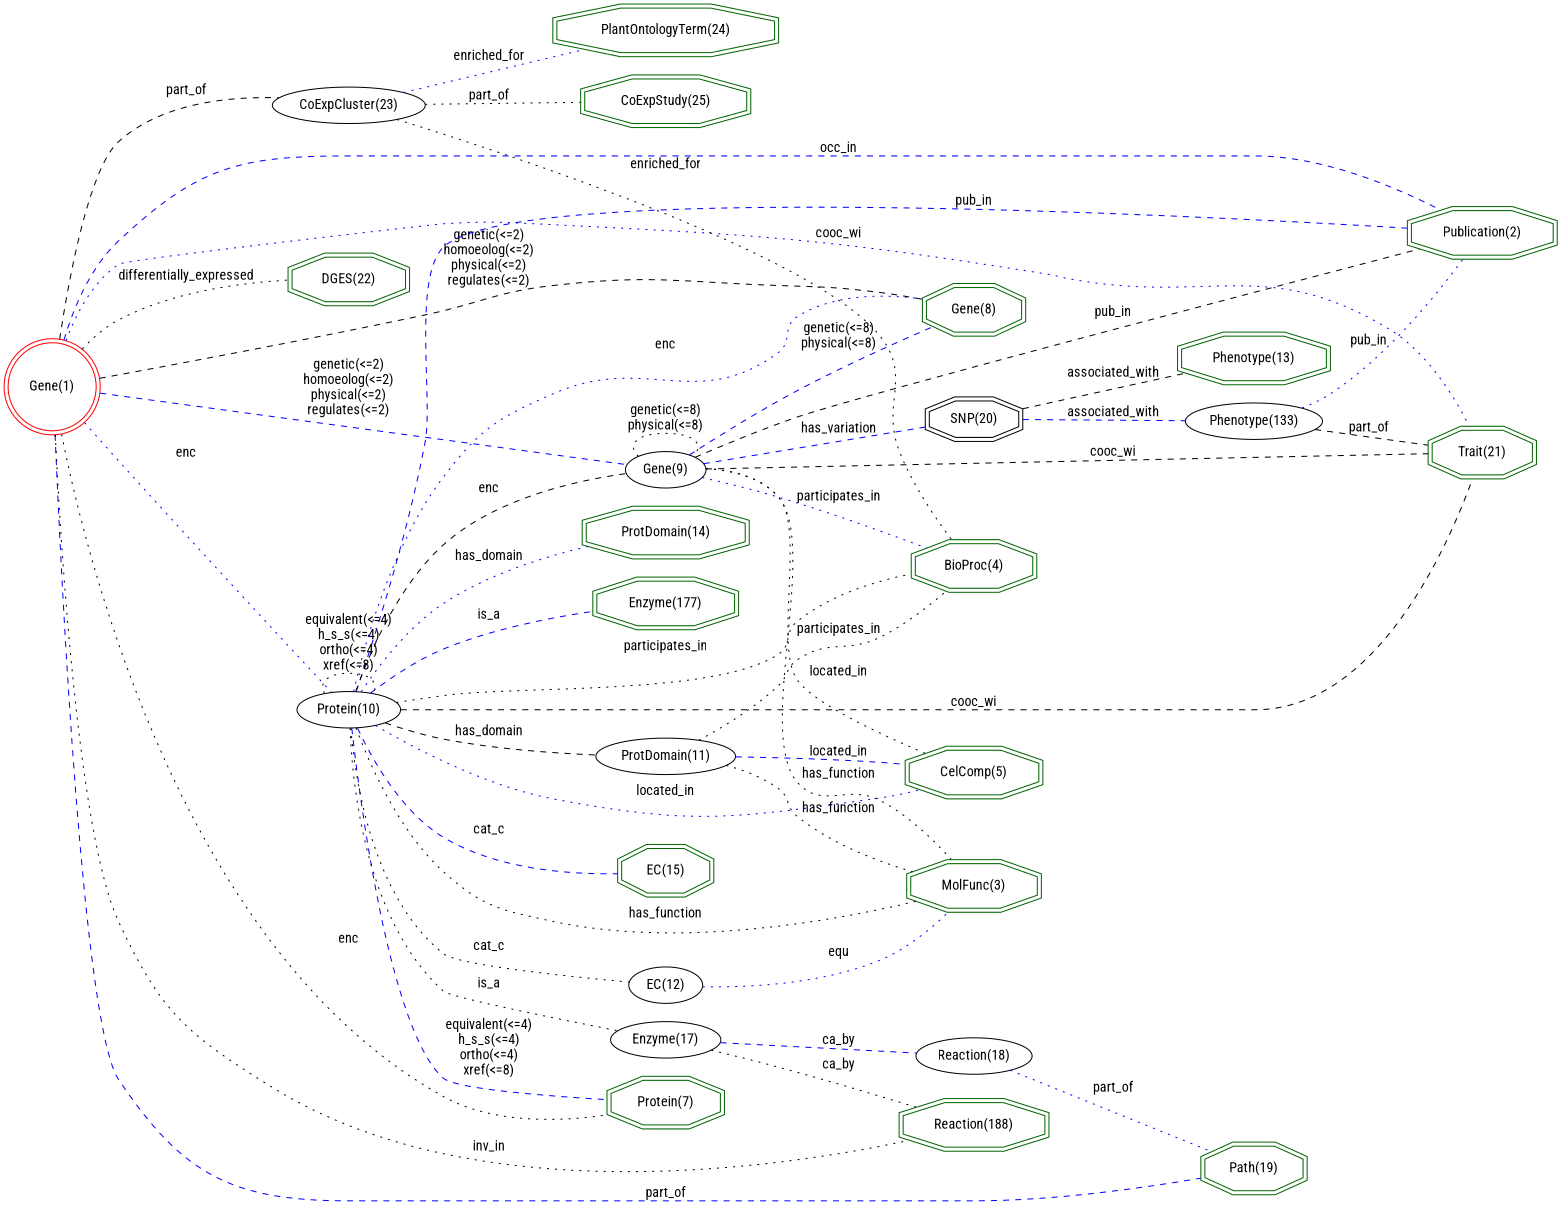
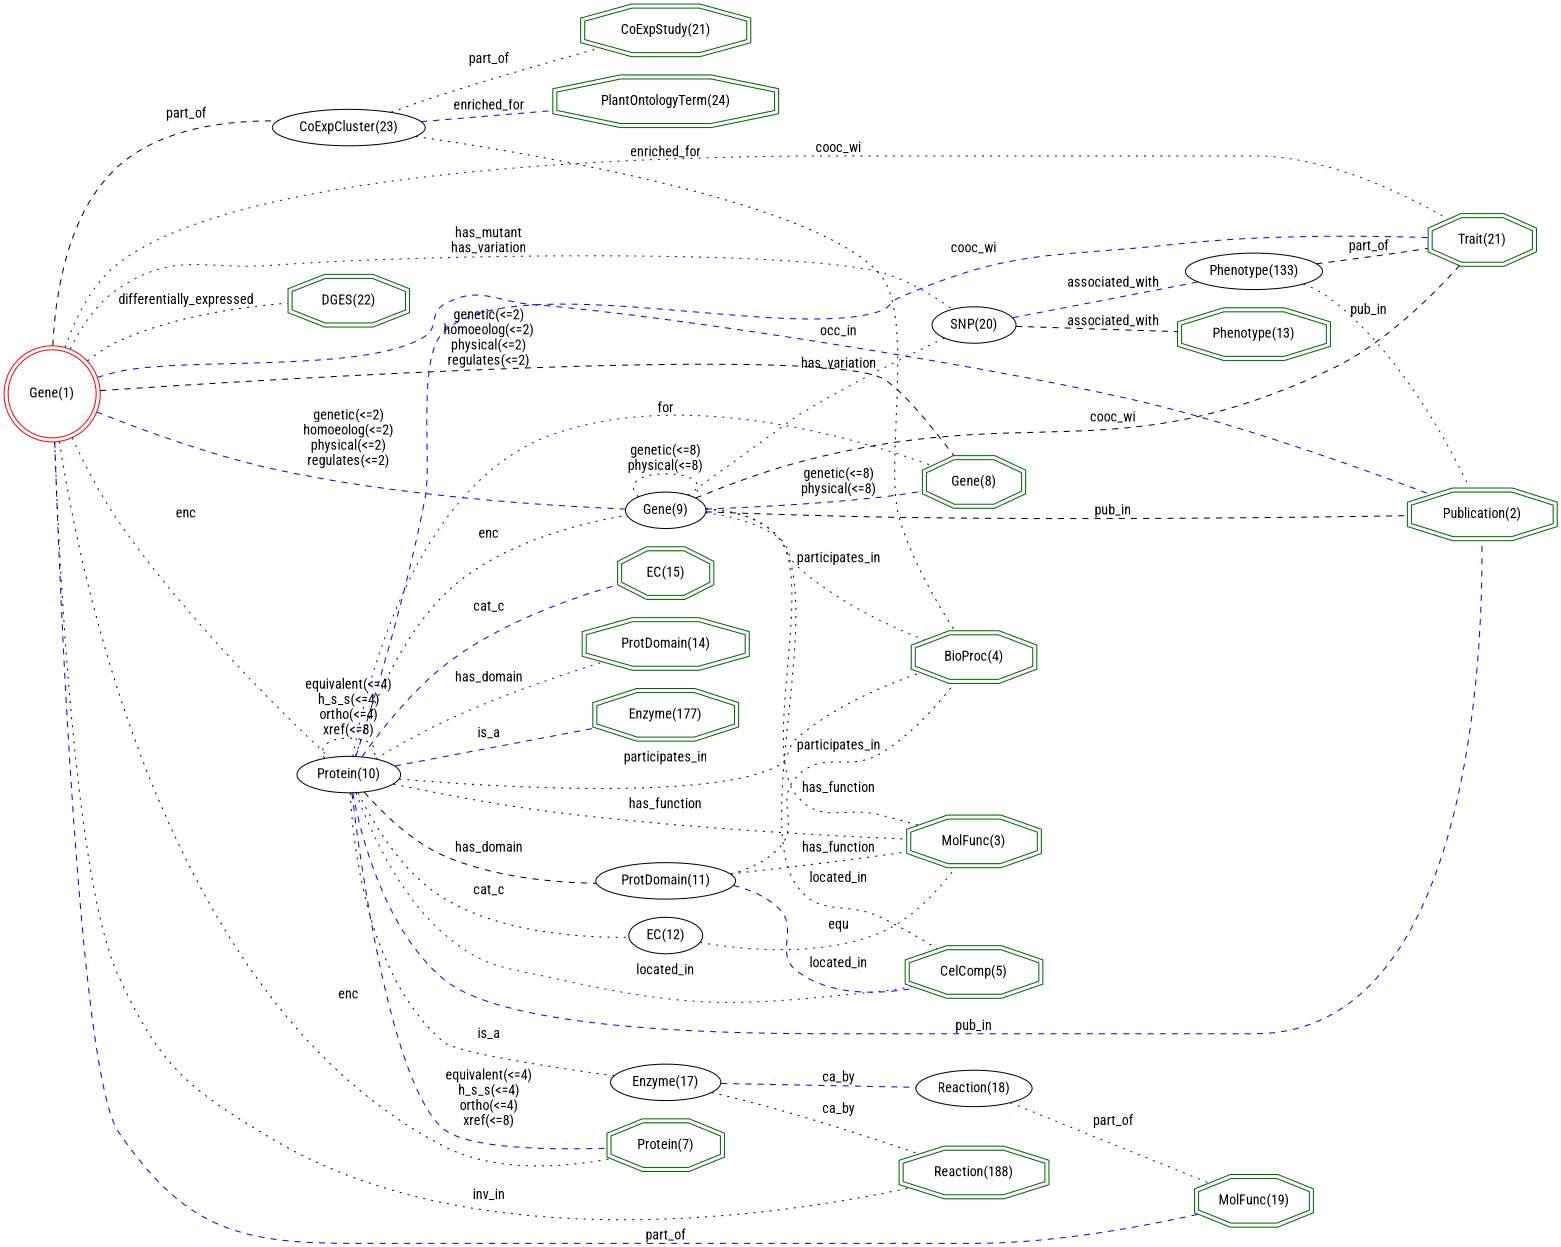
edge "PlantOntologyTerm(24)" -- "CoExpCluster(23)": style dotted -> dashed
node "CoExpStudy(25)": label "CoExpStudy(25)" -> "CoExpStudy(21)"
edge "SNP(20)" -- "Gene(1)": added, label "has_mutant has_variation"
edge "Gene(8)" -- "Protein(10)": label "enc" -> "for"
node "SNP(20)": shape doubleoctagon -> ellipse
edge "SNP(20)" -- "Gene(9)": style dashed -> dotted
edge "Gene(9)" -- "Protein(10)": style dashed -> dotted
edge "Trait(21)" -- "Protein(10)": color black -> blue
node "Path(19)": label "Path(19)" -> "MolFunc(19)"
